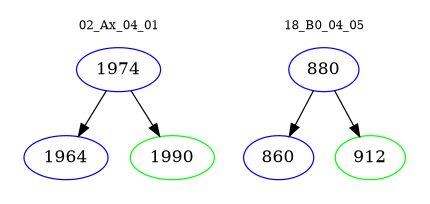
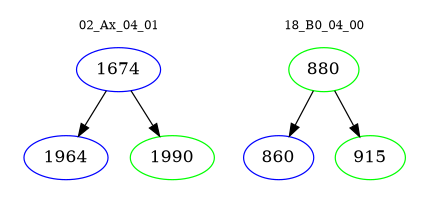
cluster "18_B0_04_05": label "18_B0_04_05" -> "18_B0_04_00"
node "1974": label "1974" -> "1674"
node "880": color blue -> green
node "912": label "912" -> "915"
